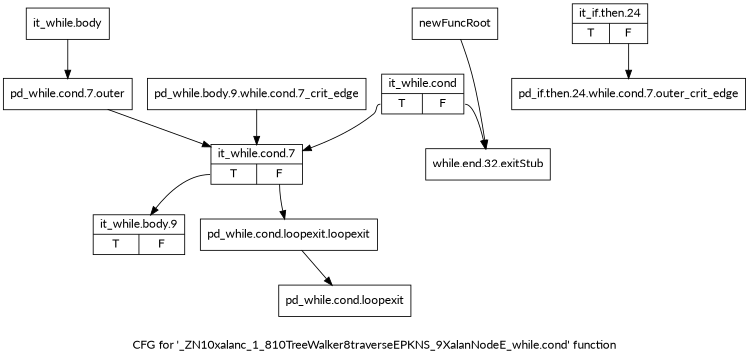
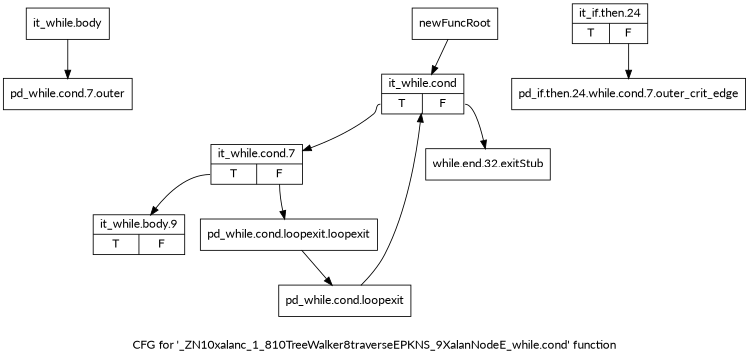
edge "newFuncRoot" -> "while.end.32.exitStub": now "newFuncRoot" -> "it_while.cond"
node "pd_while.body.9.while.cond.7_crit_edge": removed
edge "pd_while.cond.7.outer" -> "it_while.cond.7": removed
edge "pd_while.cond.loopexit" -> "it_while.cond": added
